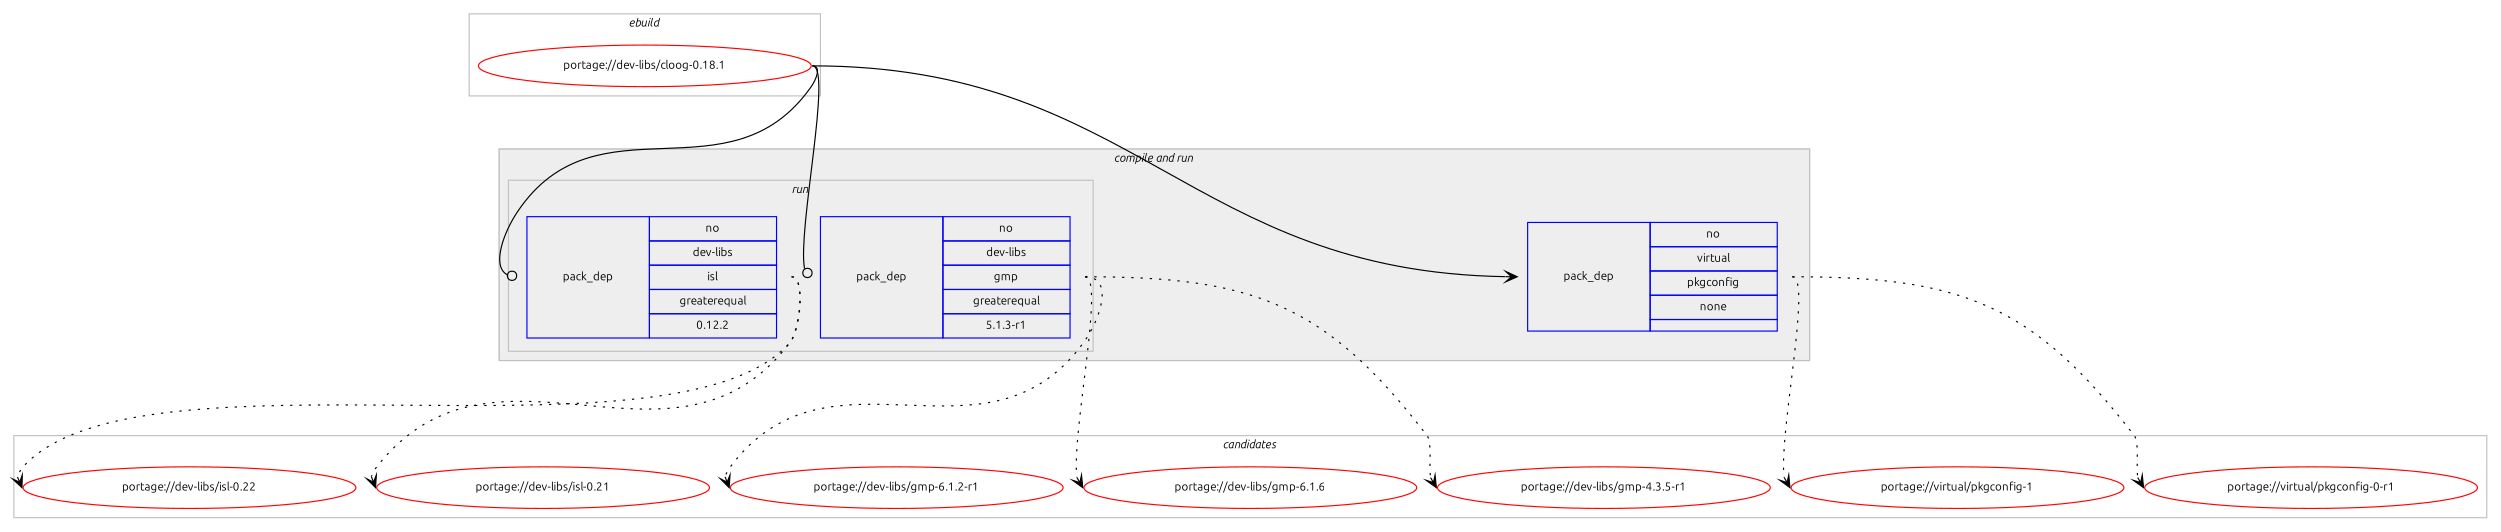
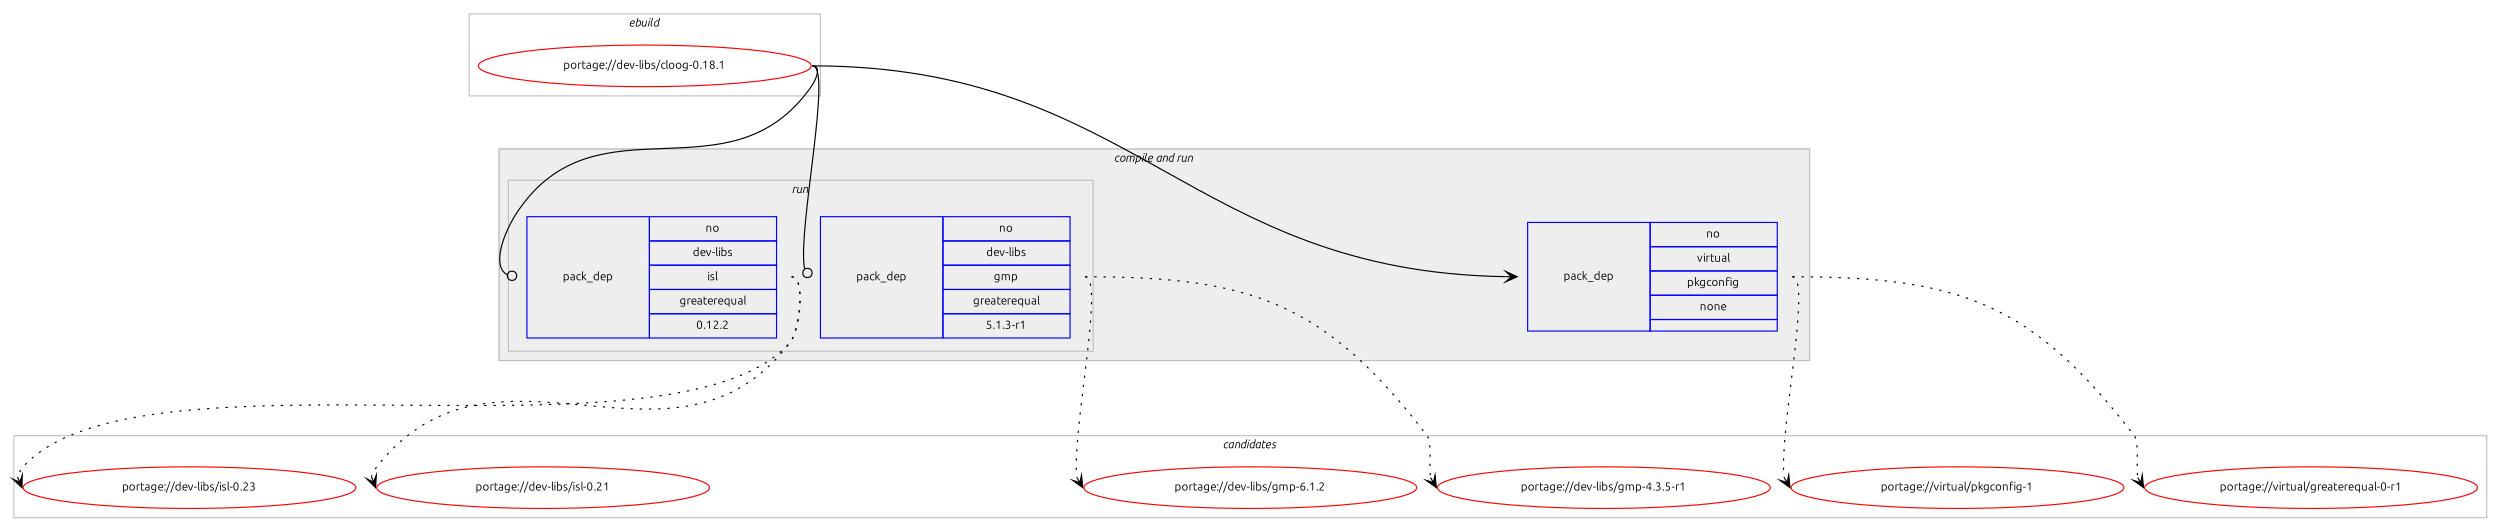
node "portage://dev-libs/isl-0.22": label "portage://dev-libs/isl-0.22" -> "portage://dev-libs/isl-0.23"
node "portage://dev-libs/gmp-6.1.2-r1": removed
node "portage://dev-libs/gmp-6.1.6": label "portage://dev-libs/gmp-6.1.6" -> "portage://dev-libs/gmp-6.1.2"
node "portage://virtual/pkgconfig-0-r1": label "portage://virtual/pkgconfig-0-r1" -> "portage://virtual/greaterequal-0-r1"
